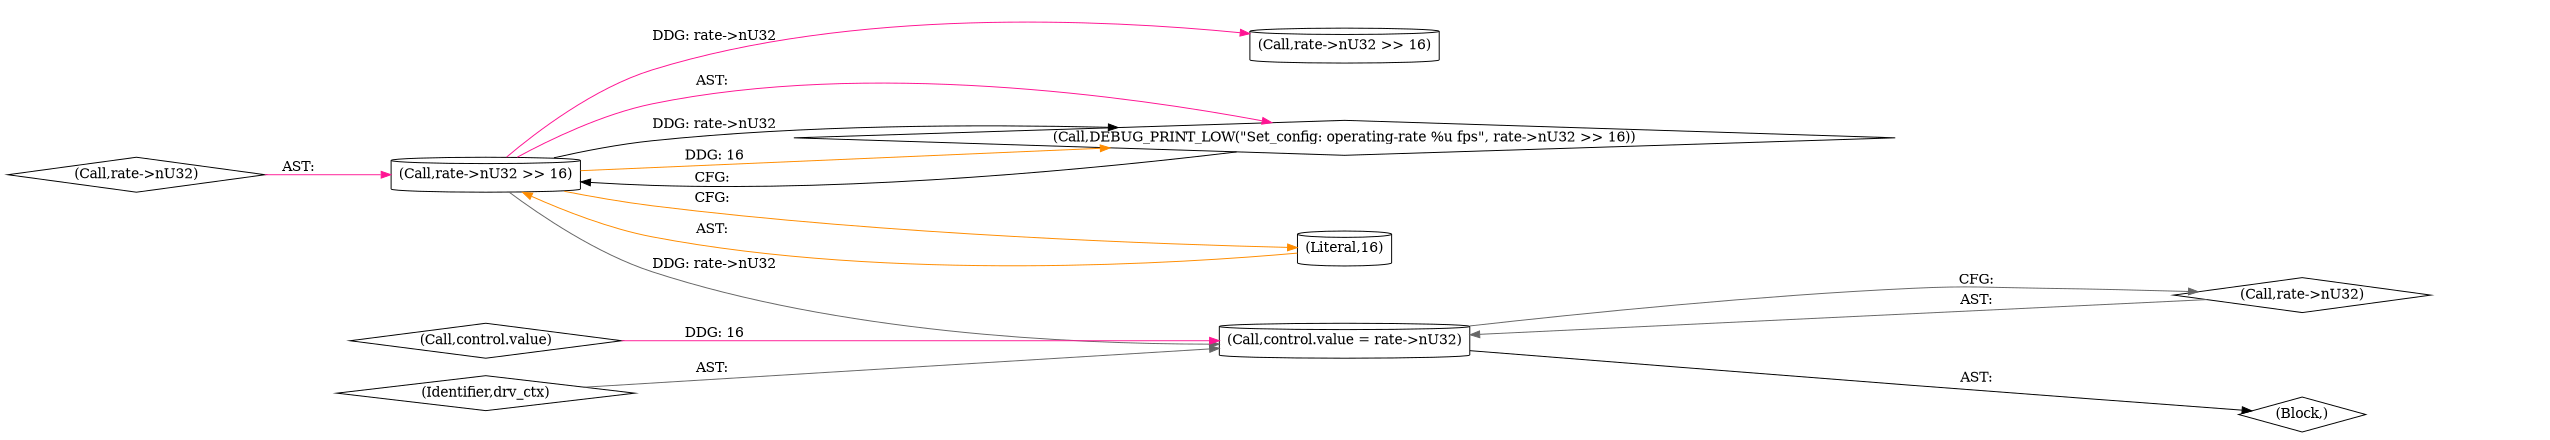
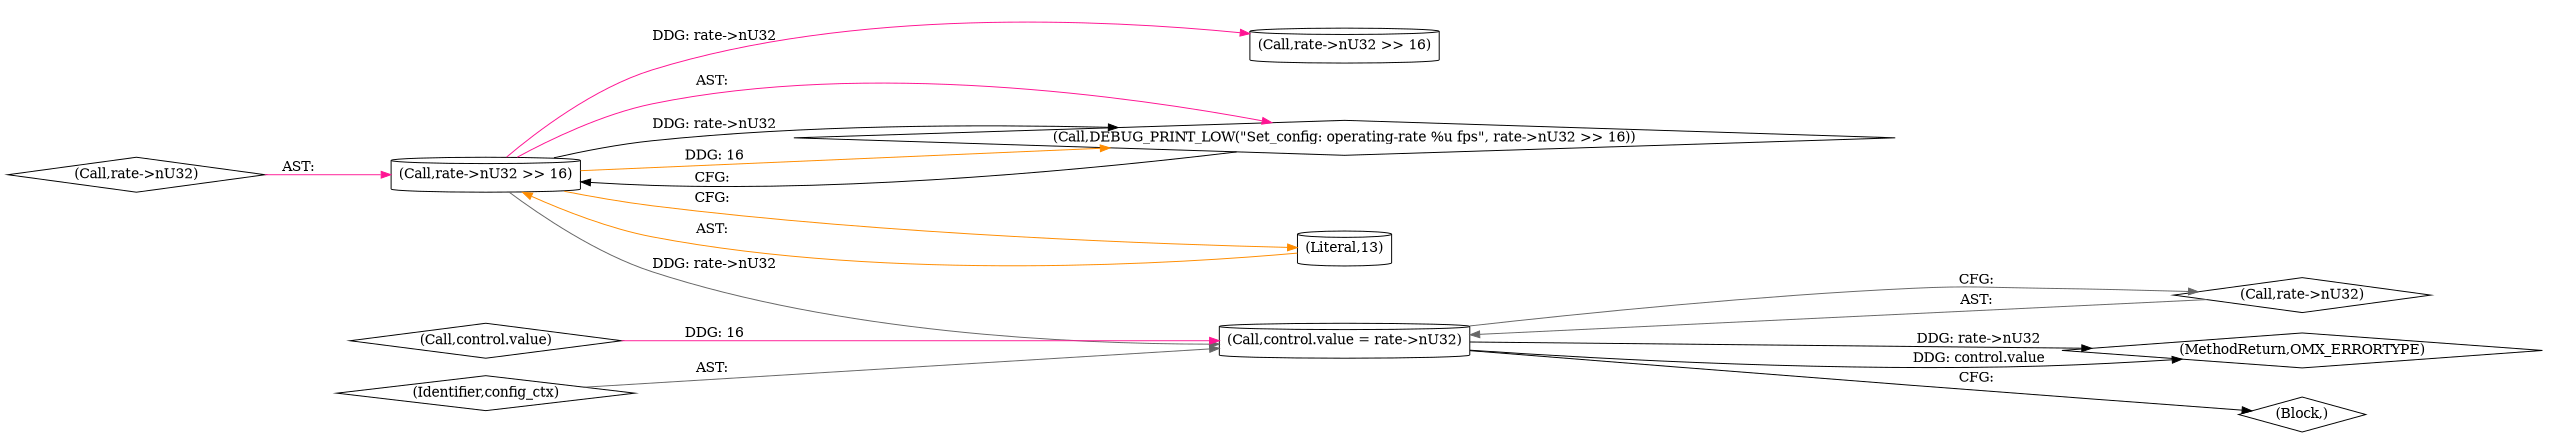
node "(Literal,16)": label "(Literal,16)" -> "(Literal,13)"
node "(MethodReturn,OMX_ERRORTYPE)": added
edge "(Call,control.value = rate->nU32)" -> "(Block,)": label "AST: " -> "CFG: "
node "(Identifier,drv_ctx)": label "(Identifier,drv_ctx)" -> "(Identifier,config_ctx)"
